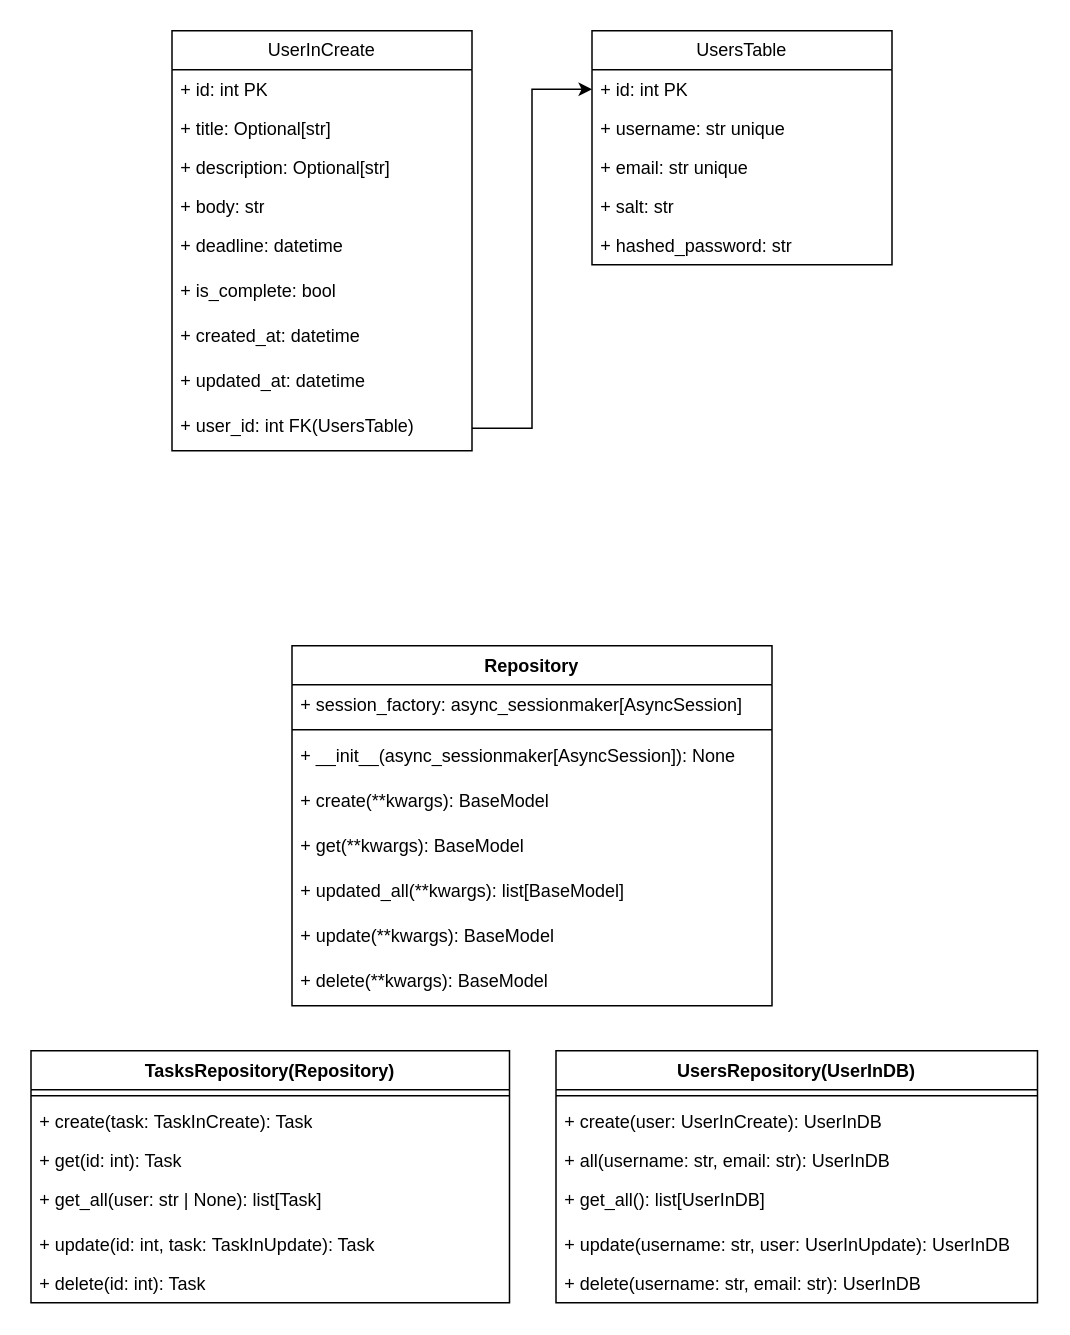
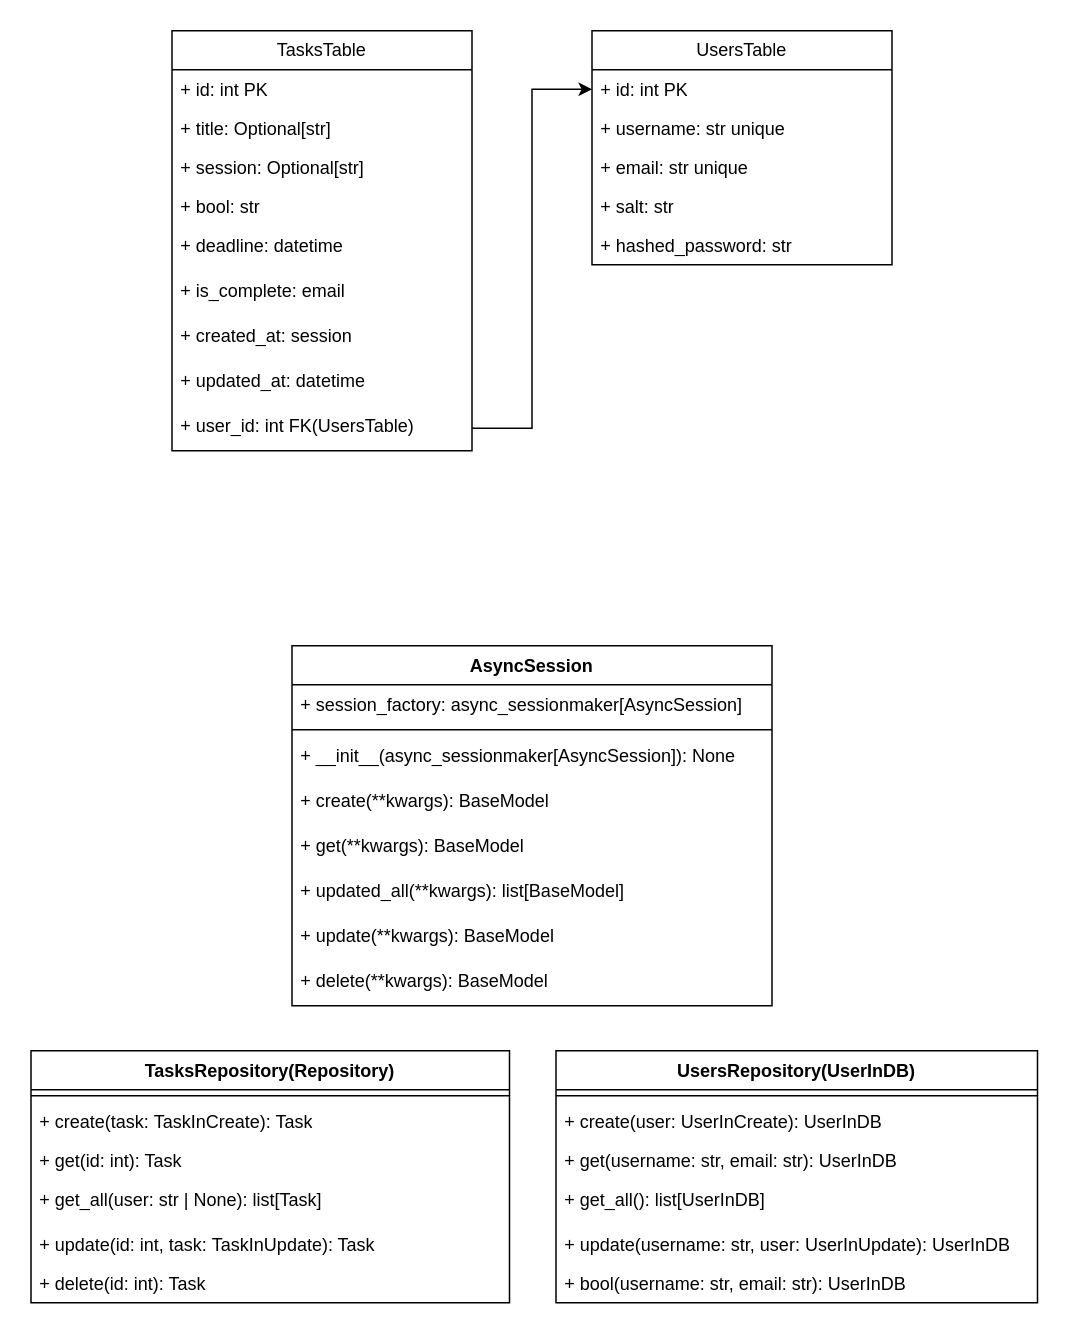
node "UserInCreate": label "UserInCreate" -> "TasksTable"
node "+ description: Optional[str]": label "+ description: Optional[str]" -> "+ session: Optional[str]"
node "+ body: str": label "+ body: str" -> "+ bool: str"
node "+ is_complete: bool": label "+ is_complete: bool" -> "+ is_complete: email"
node "+ created_at: datetime": label "+ created_at: datetime" -> "+ created_at: session"
node "Repository": label "Repository" -> "AsyncSession"
node "+ all(username: str, email: str): UserInDB": label "+ all(username: str, email: str): UserInDB" -> "+ get(username: str, email: str): UserInDB"
node "+ delete(username: str, email: str): UserInDB": label "+ delete(username: str, email: str): UserInDB" -> "+ bool(username: str, email: str): UserInDB"
